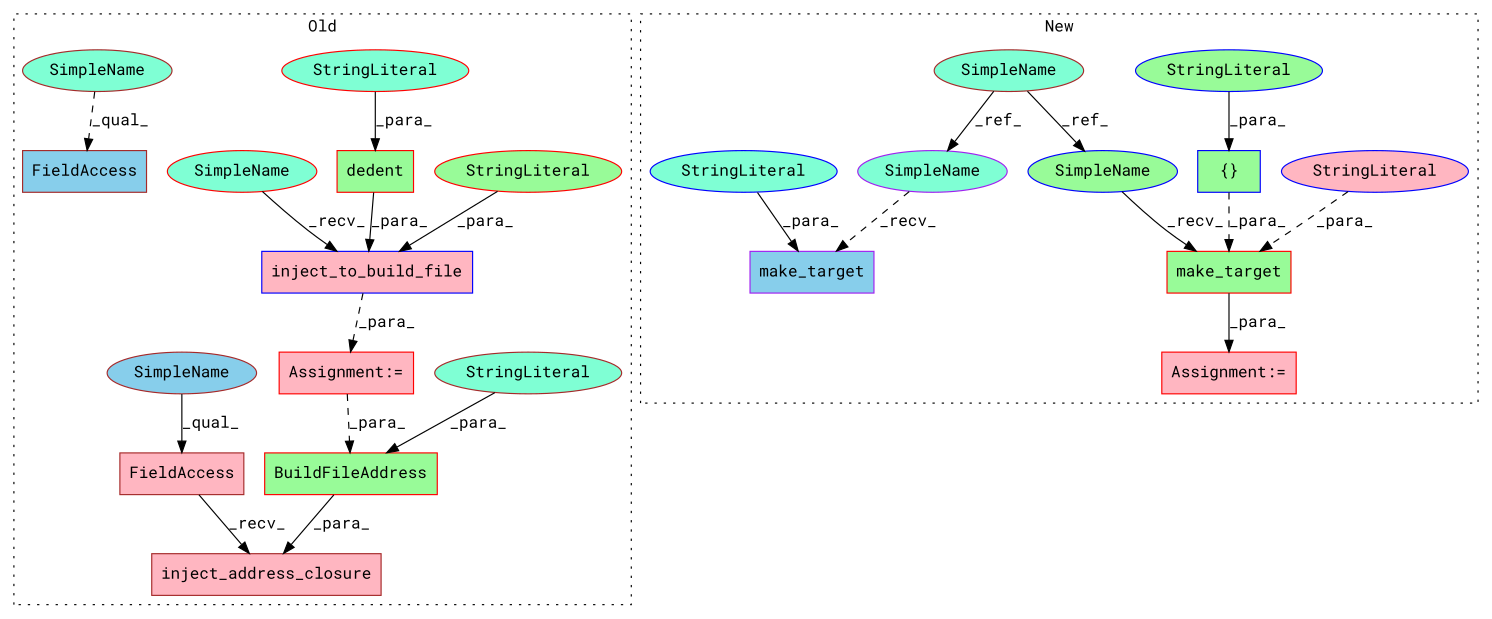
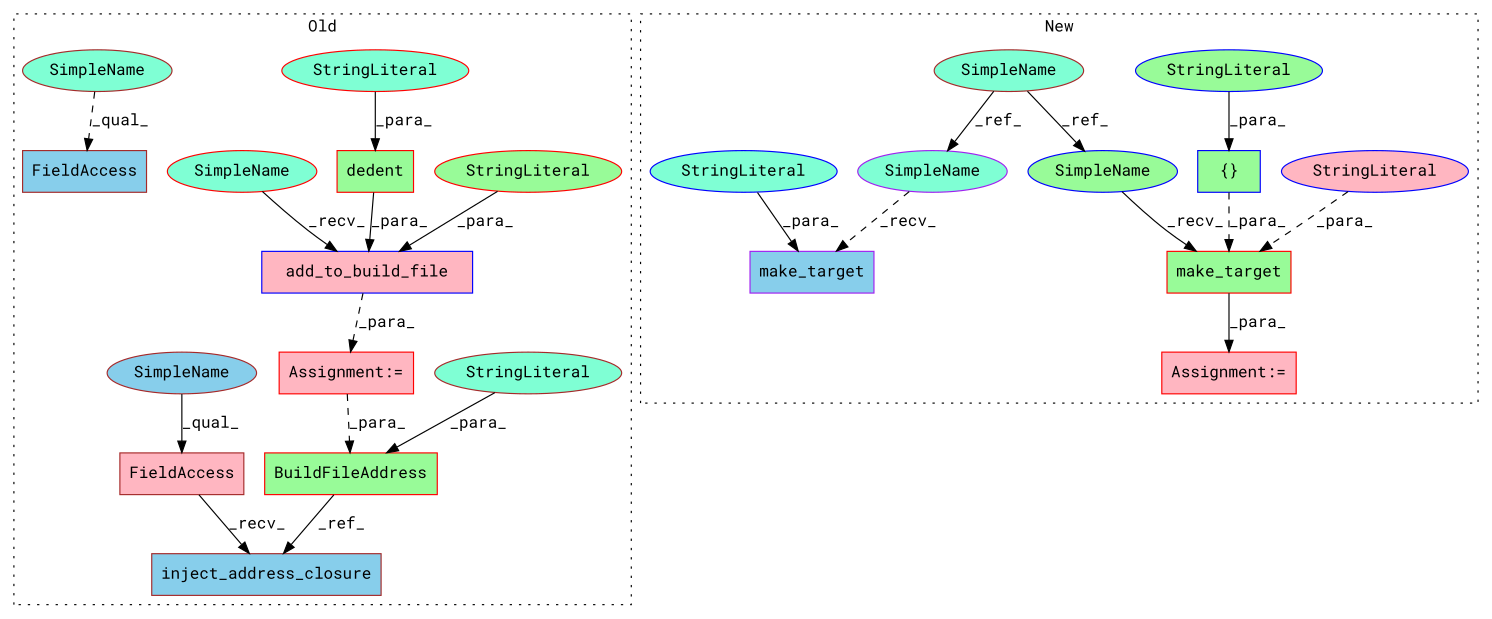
node "inject_to_build_file": label "inject_to_build_file" -> "add_to_build_file"
edge "BuildFileAddress" -> "inject_address_closure": label "_para_" -> "_ref_"
node "inject_address_closure": fillcolor lightpink -> skyblue
